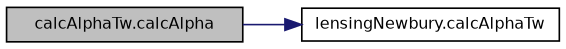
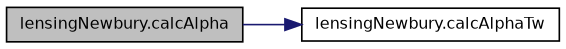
node "calcAlphaTw.calcAlpha": label "calcAlphaTw.calcAlpha" -> "lensingNewbury.calcAlpha"
